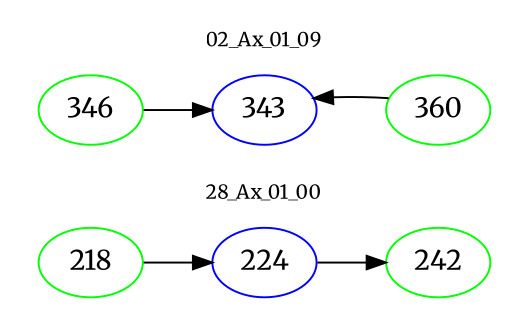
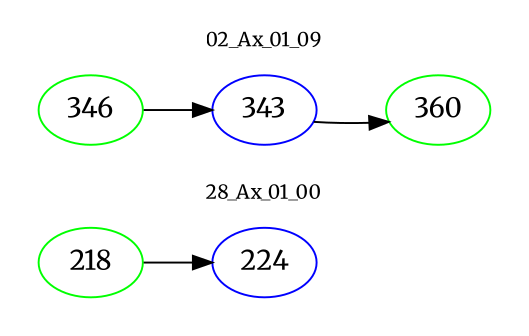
edge "360" -> "343": reversed
node "242": removed
